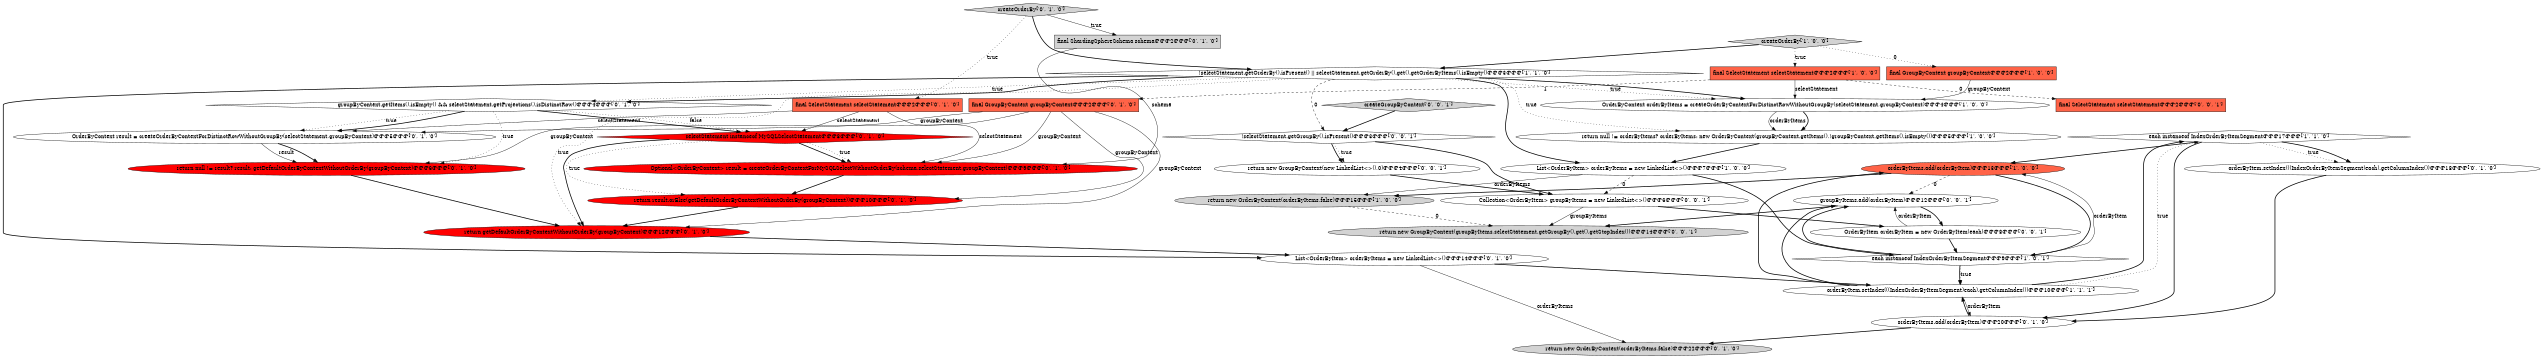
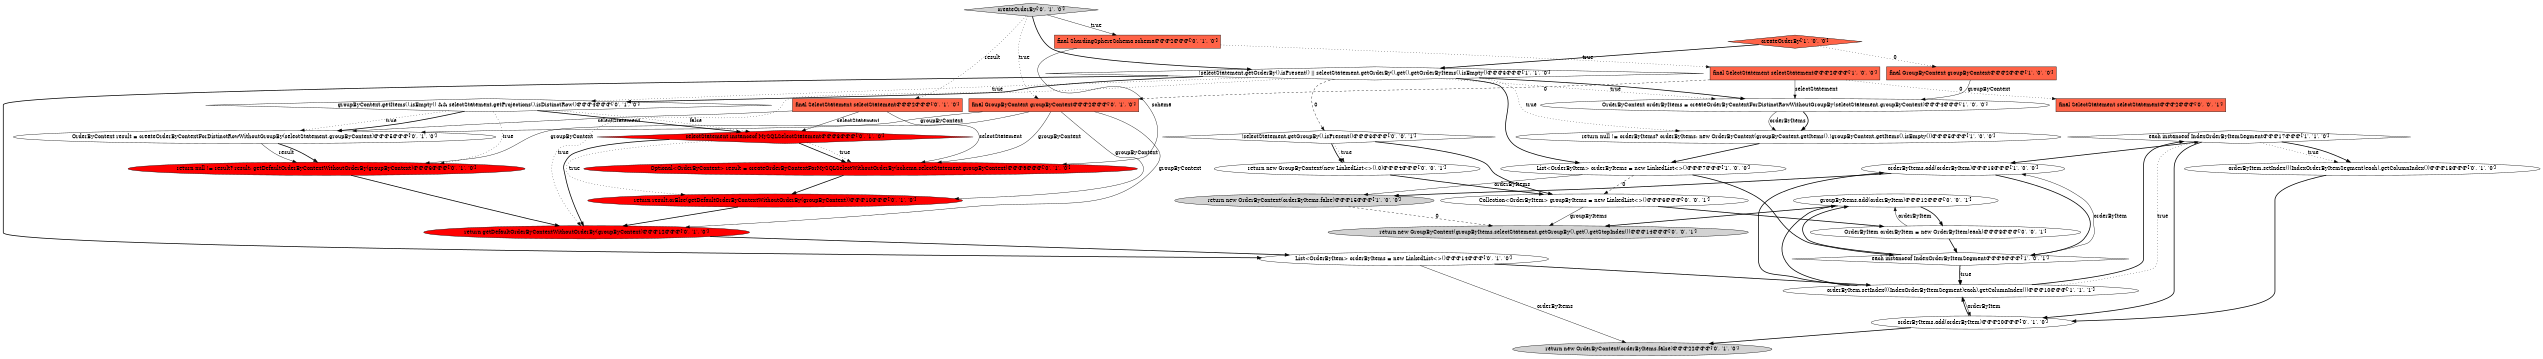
node "final ShardingSphereSchema schema@@@2@@@['0', '1', '0']": fillcolor lightgray -> tomato
node "createOrderBy['1', '0', '0']": fillcolor lightgray -> tomato
edge "createOrderBy['1', '0', '0']" -> "final SelectStatement selectStatement@@@2@@@['1', '0', '0']": now "final ShardingSphereSchema schema@@@2@@@['0', '1', '0']" -> "final SelectStatement selectStatement@@@2@@@['1', '0', '0']"
edge "createOrderBy['0', '1', '0']" -> "final SelectStatement selectStatement@@@2@@@['0', '1', '0']": label "true" -> "result"
edge "createOrderBy['0', '1', '0']" -> "final GroupByContext groupByContext@@@2@@@['0', '1', '0']": added, label "true"
edge "final SelectStatement selectStatement@@@2@@@['1', '0', '0']" -> "final GroupByContext groupByContext@@@2@@@['0', '1', '0']": label "1" -> "0"
edge "final SelectStatement selectStatement@@@2@@@['1', '0', '0']" -> "final SelectStatement selectStatement@@@2@@@['0', '0', '1']": style dashed -> dotted
node "createGroupByContext['0', '0', '1']": removed
node "orderByItems.add(orderByItem)@@@13@@@['1', '0', '0']": fillcolor tomato -> white
edge "orderByItems.add(orderByItem)@@@13@@@['1', '0', '0']" -> "groupByItems.add(orderByItem)@@@12@@@['0', '0', '1']": removed, label "0"
